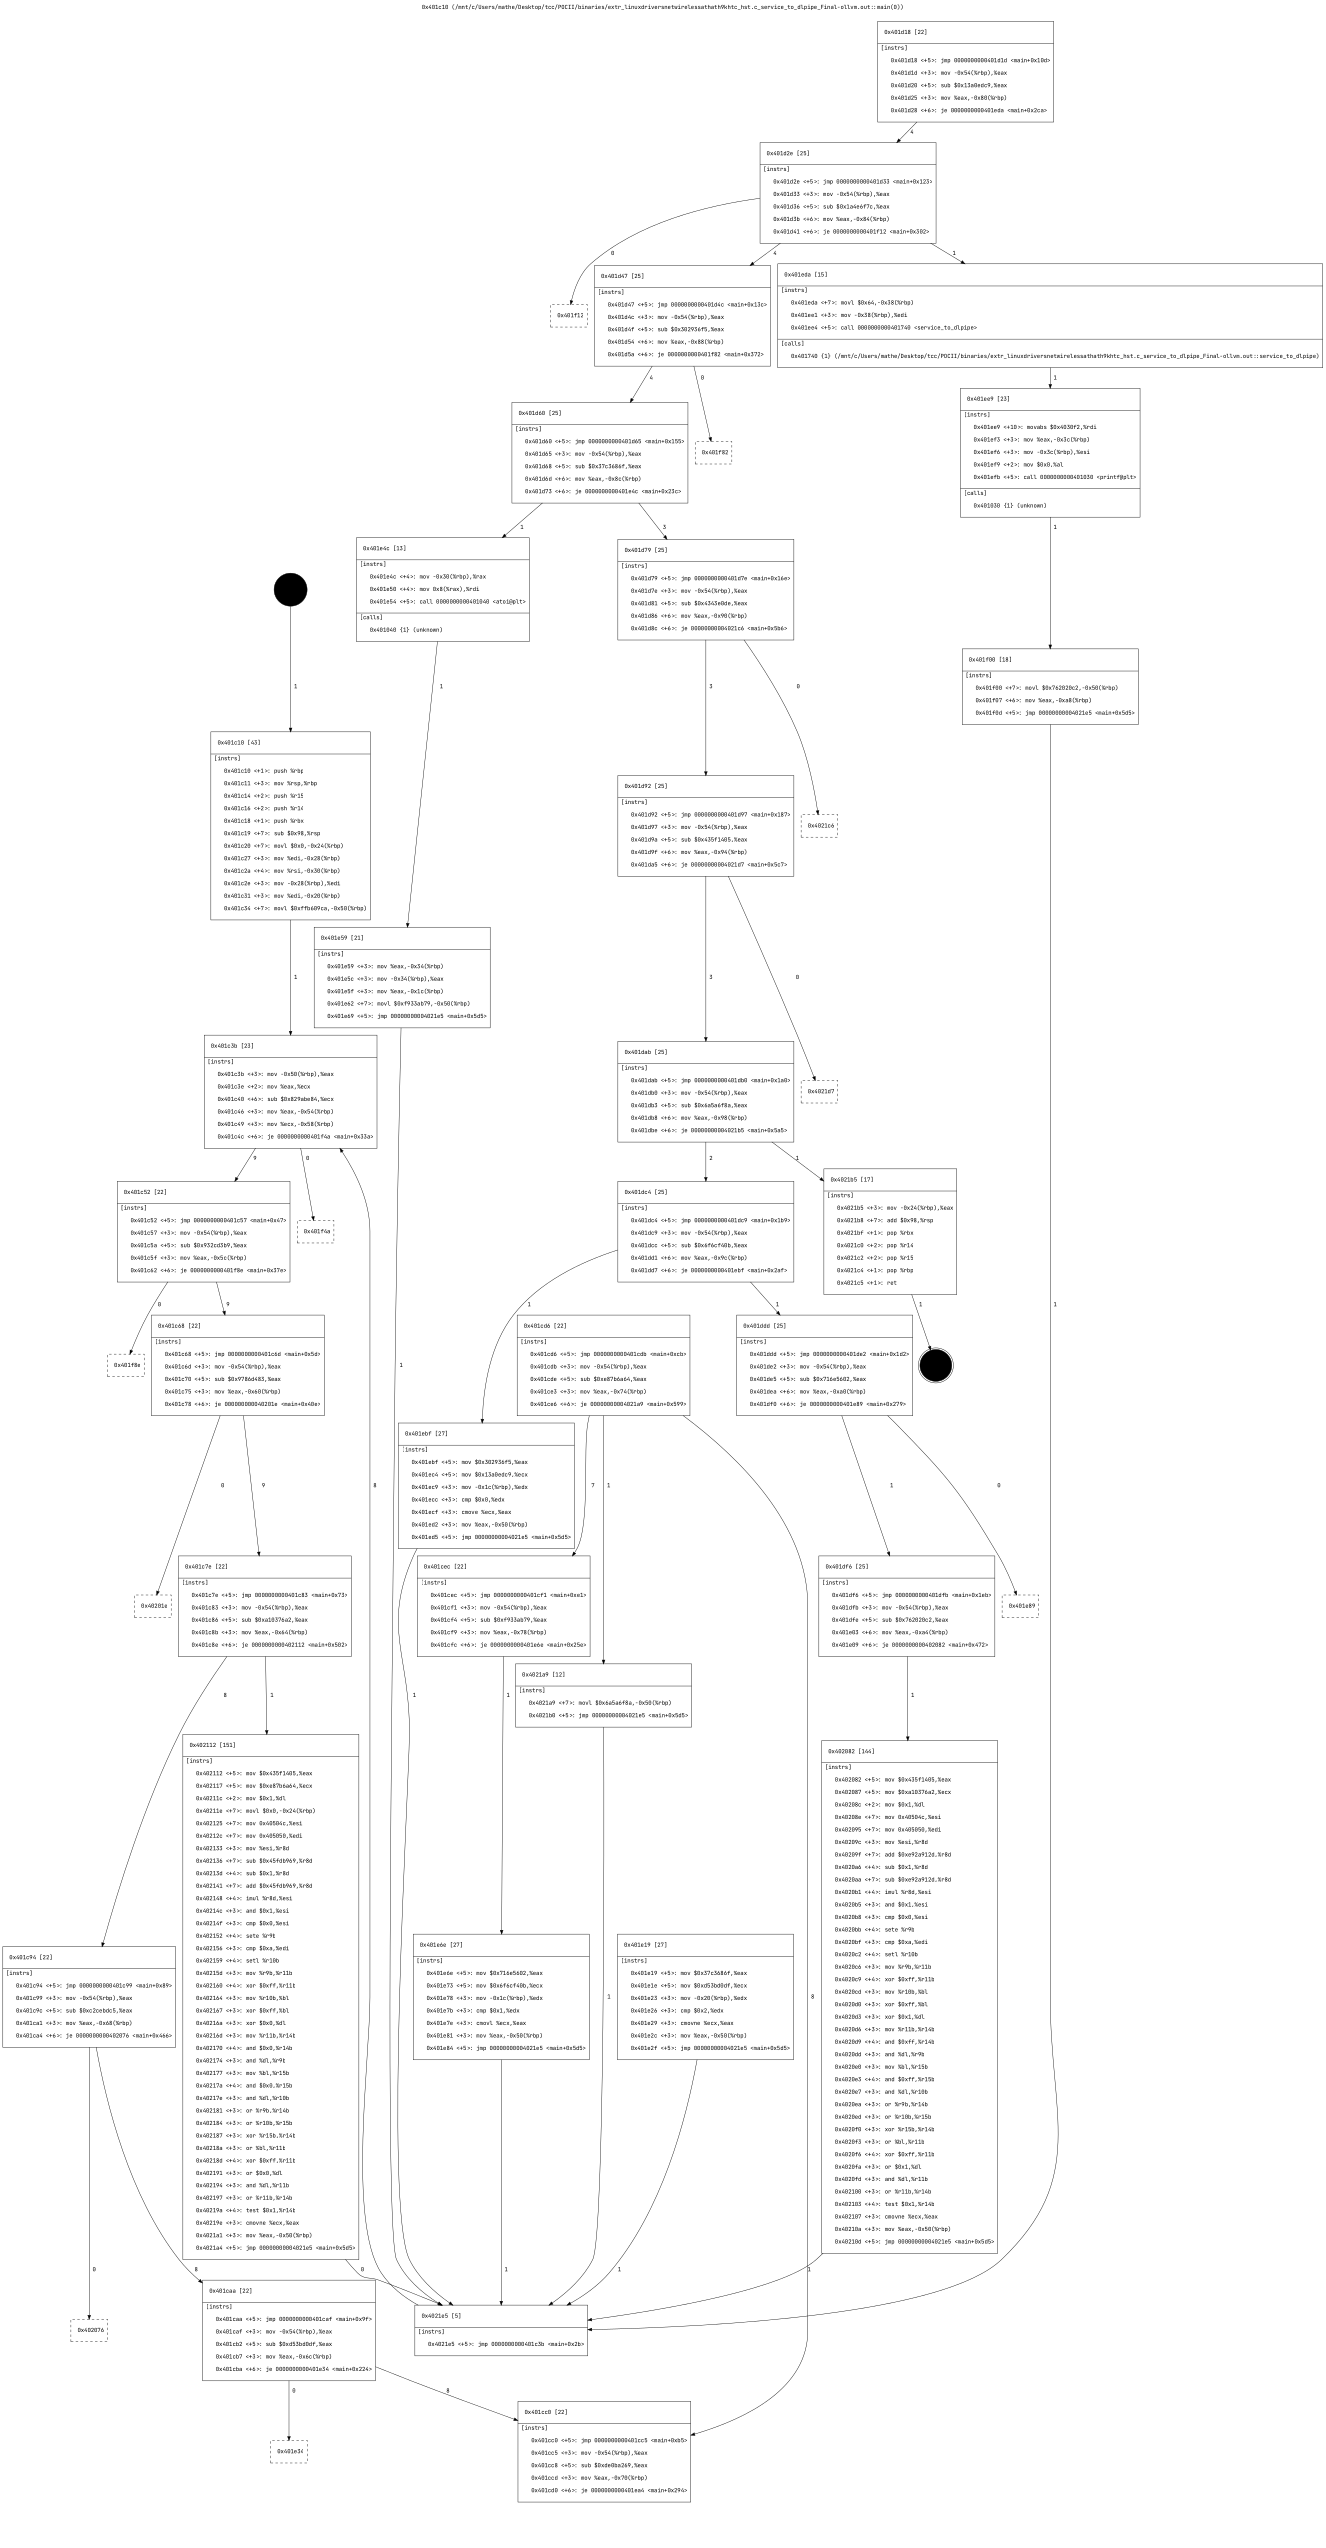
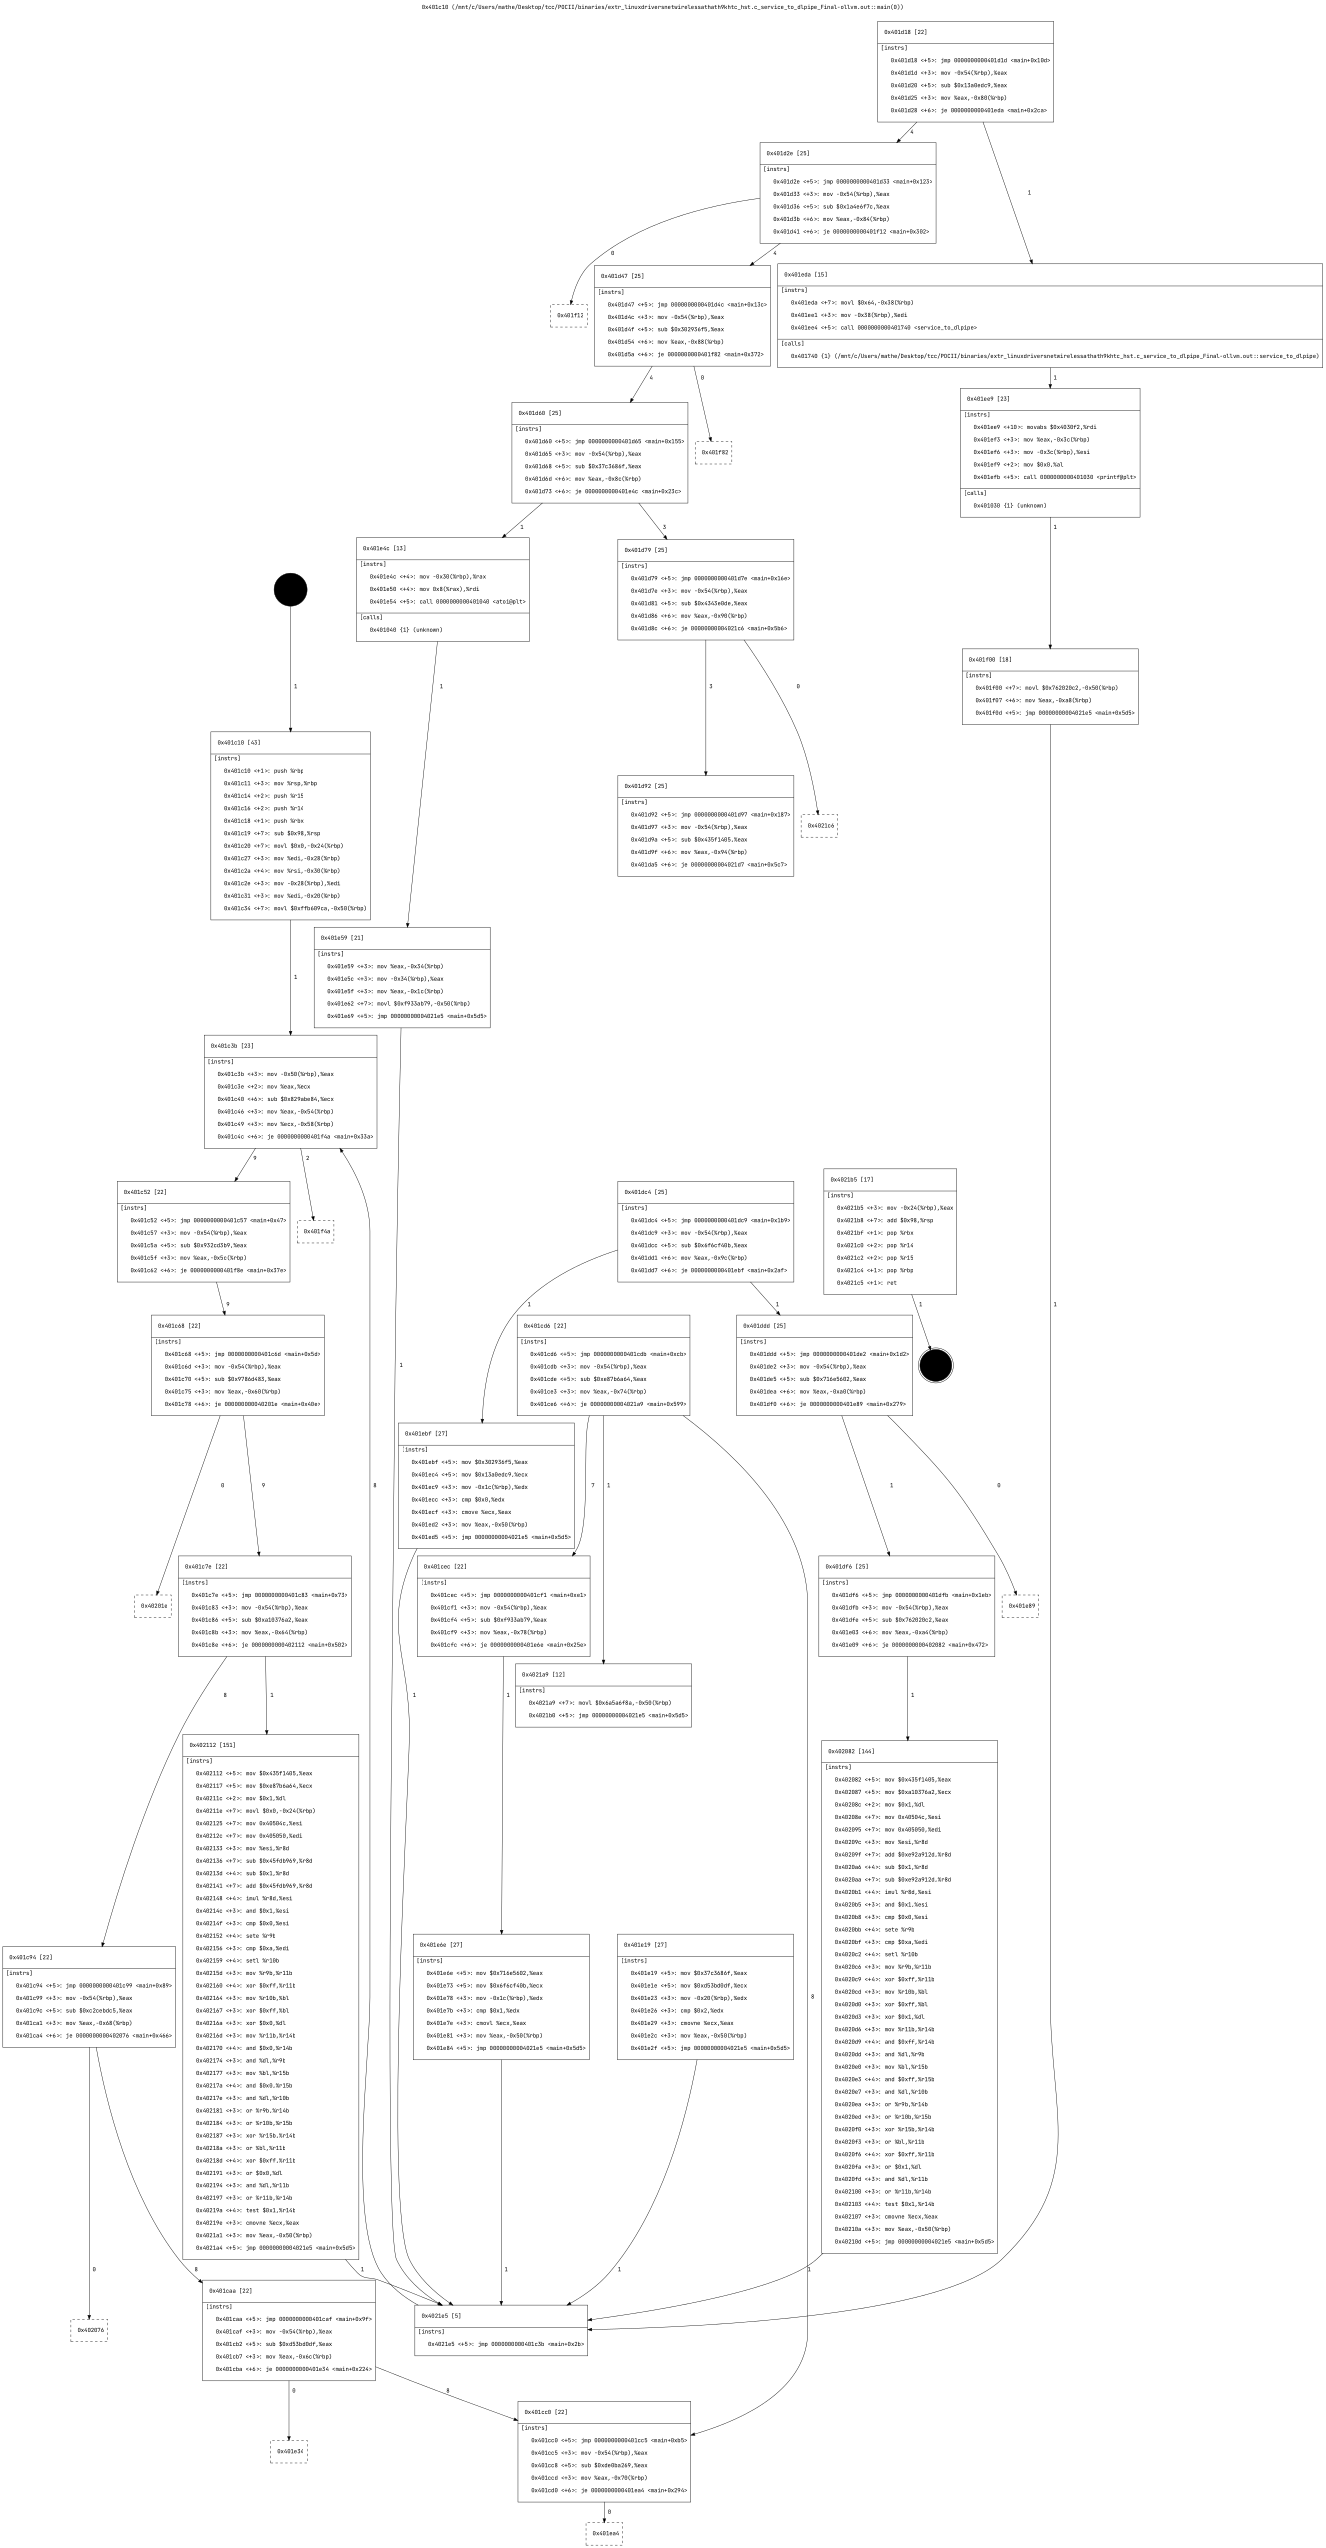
edge "0x401d2e [25]" -> "0x401eda [15]": now "0x401d18 [22]" -> "0x401eda [15]"
node "0x401dab [25]": removed
node "0x4021d7": removed
edge "0x401c3b [23]" -> "0x401f4a": label " 0" -> " 2"
node "0x401f8e": removed
edge "0x4021a9 [12]" -> "0x4021e5 [5]": removed, label "1"
edge "0x402112 [151]" -> "0x4021e5 [5]": label " 0" -> " 1"
node "0x401ea4": added
